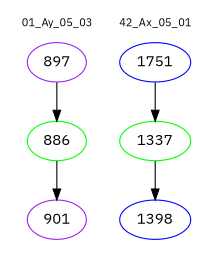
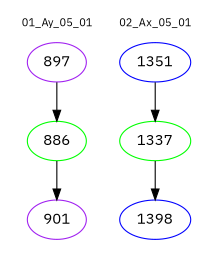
cluster "01_Ay_05_03": label "01_Ay_05_03" -> "01_Ay_05_01"
cluster "42_Ax_05_01": label "42_Ax_05_01" -> "02_Ax_05_01"
node "1751": label "1751" -> "1351"
